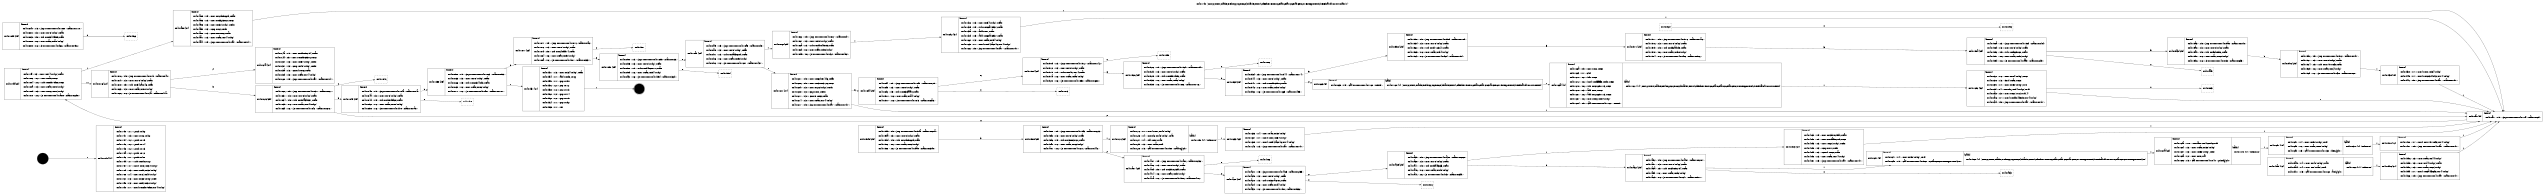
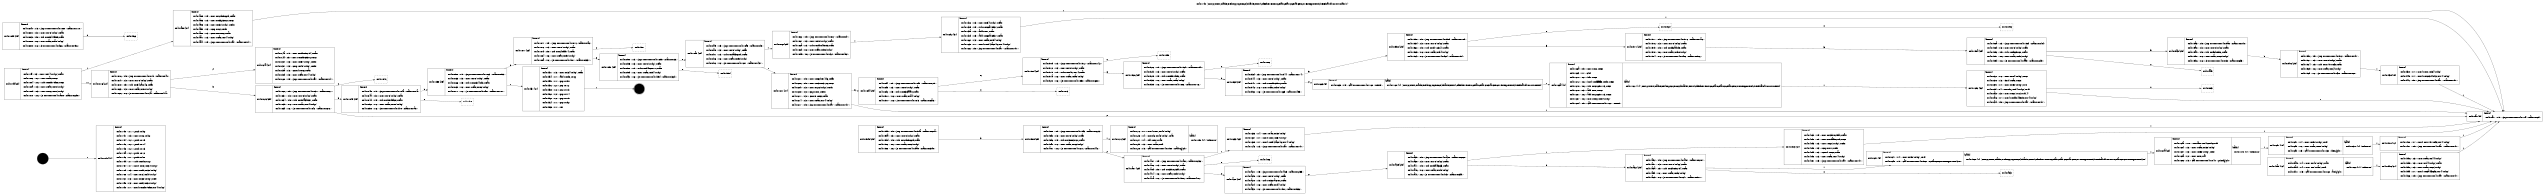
edge "0x401958 [25]" -> "0x401f2d": added, label "0"
edge "0x401fa7 [5]" -> "0x4017ff [23]": removed, label "11"
edge "0x401c1c [23]" -> "0x401c33 [23]": now "0x401a07 [25]" -> "0x401c33 [23]"
node "0x401d0c": removed
